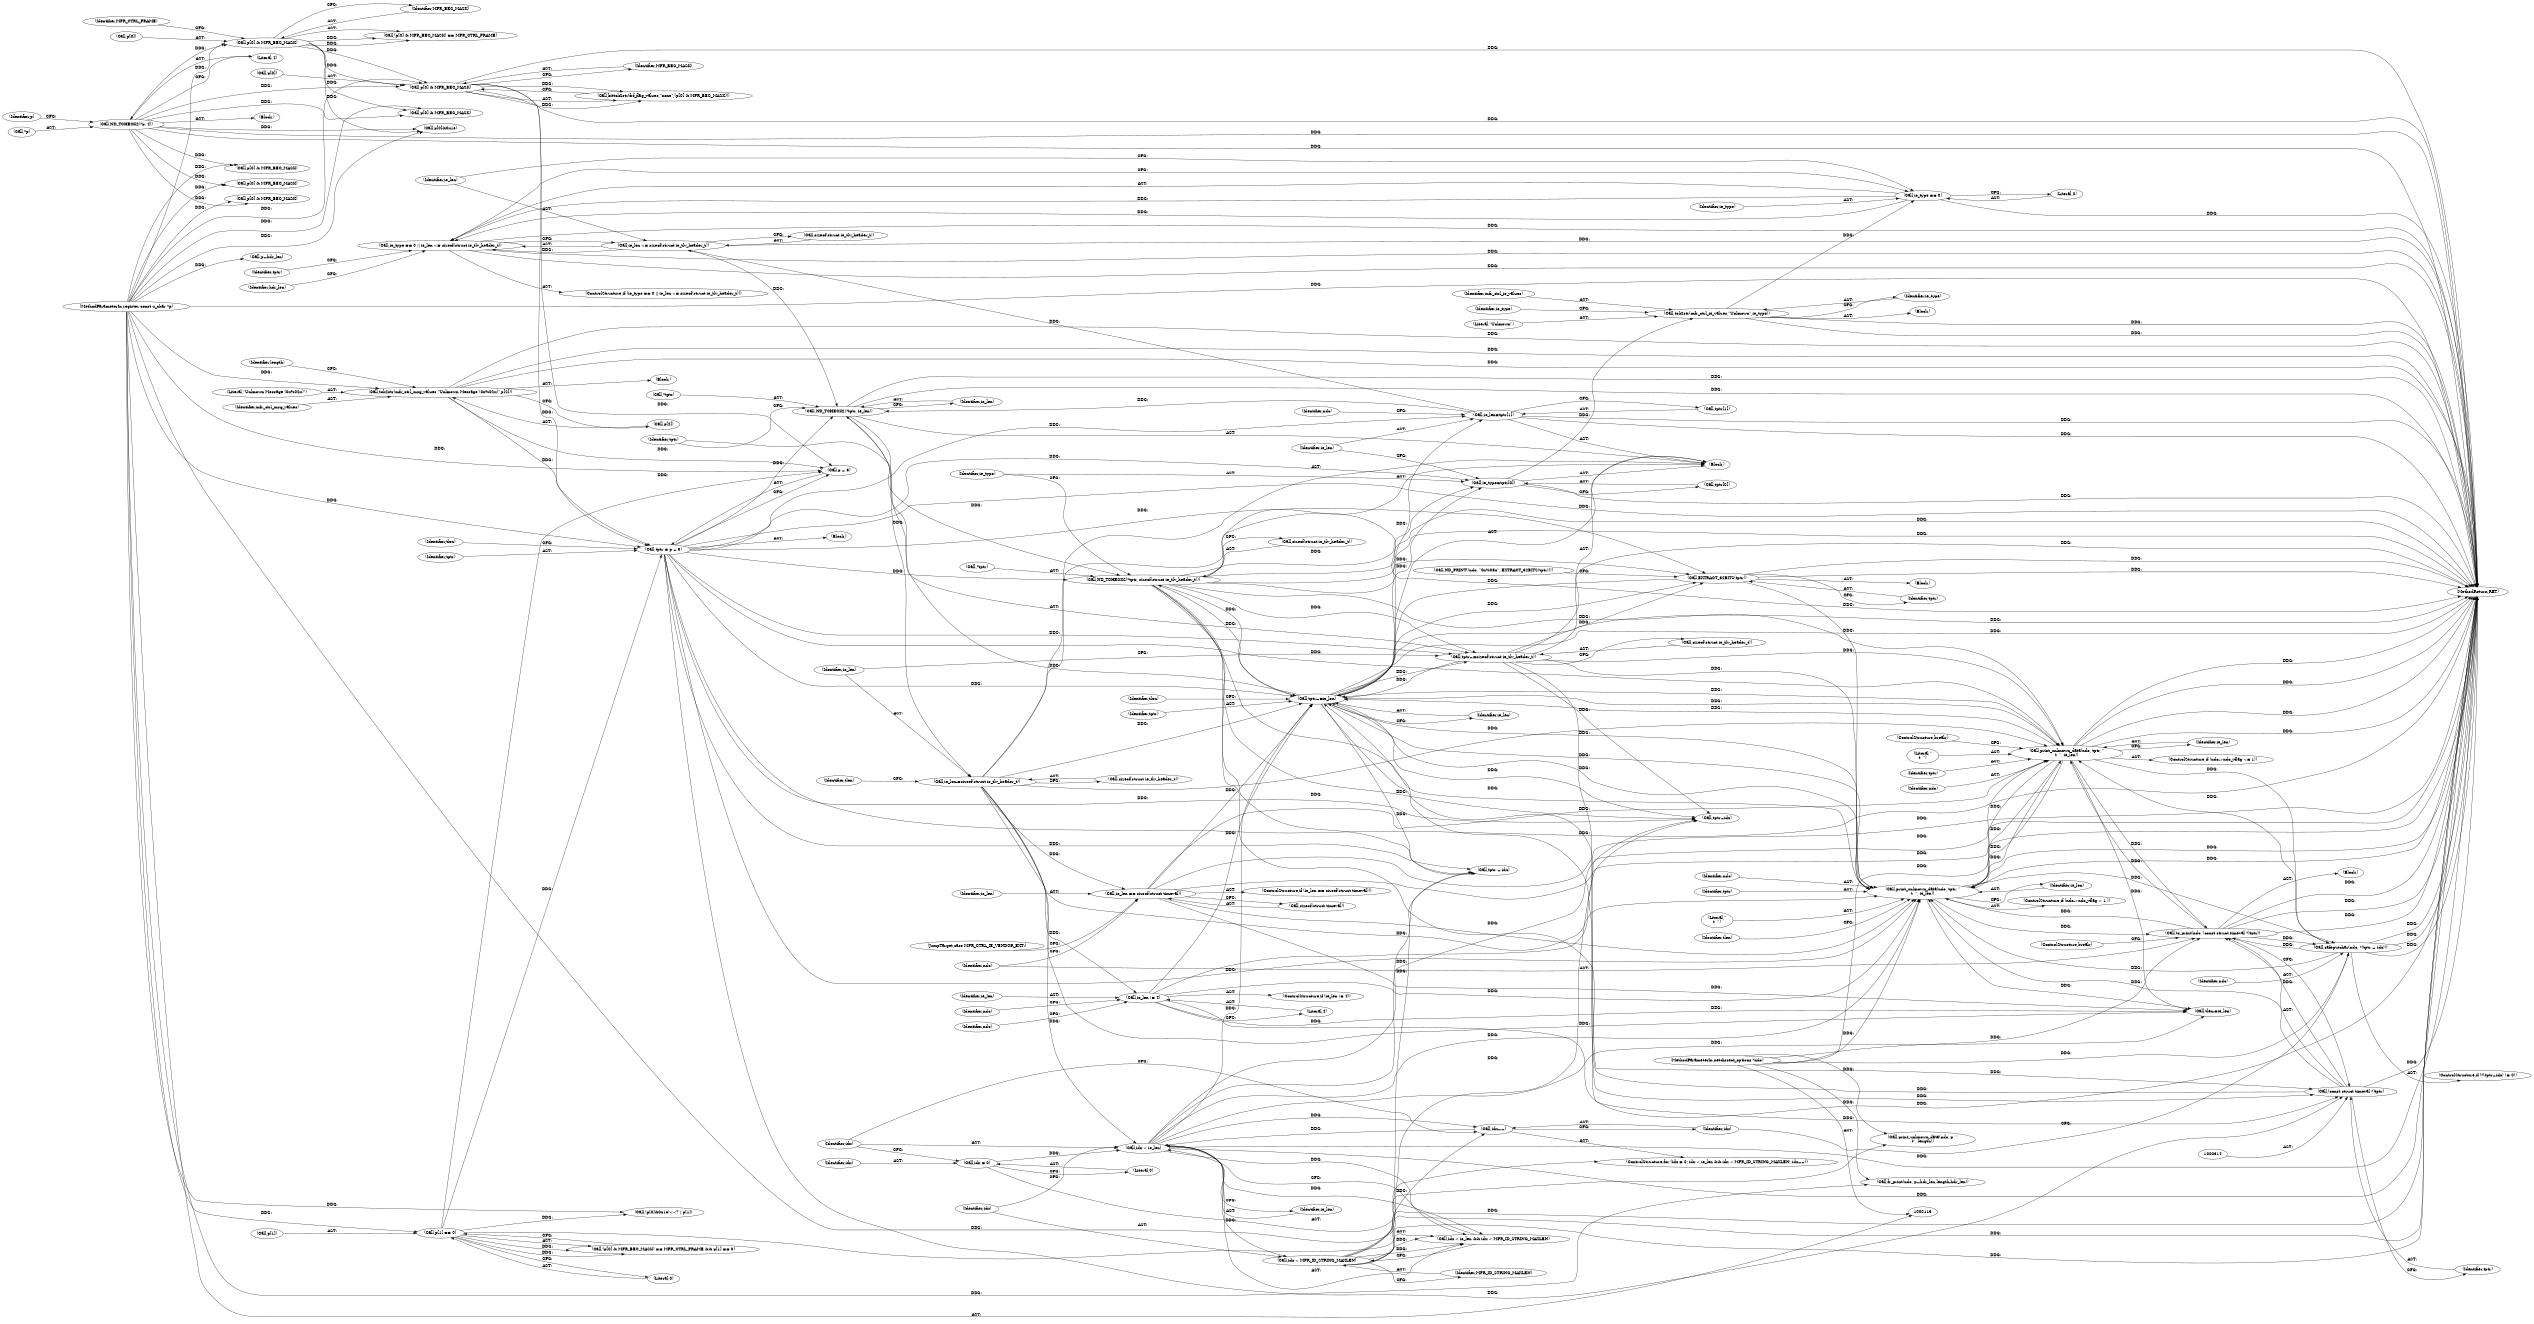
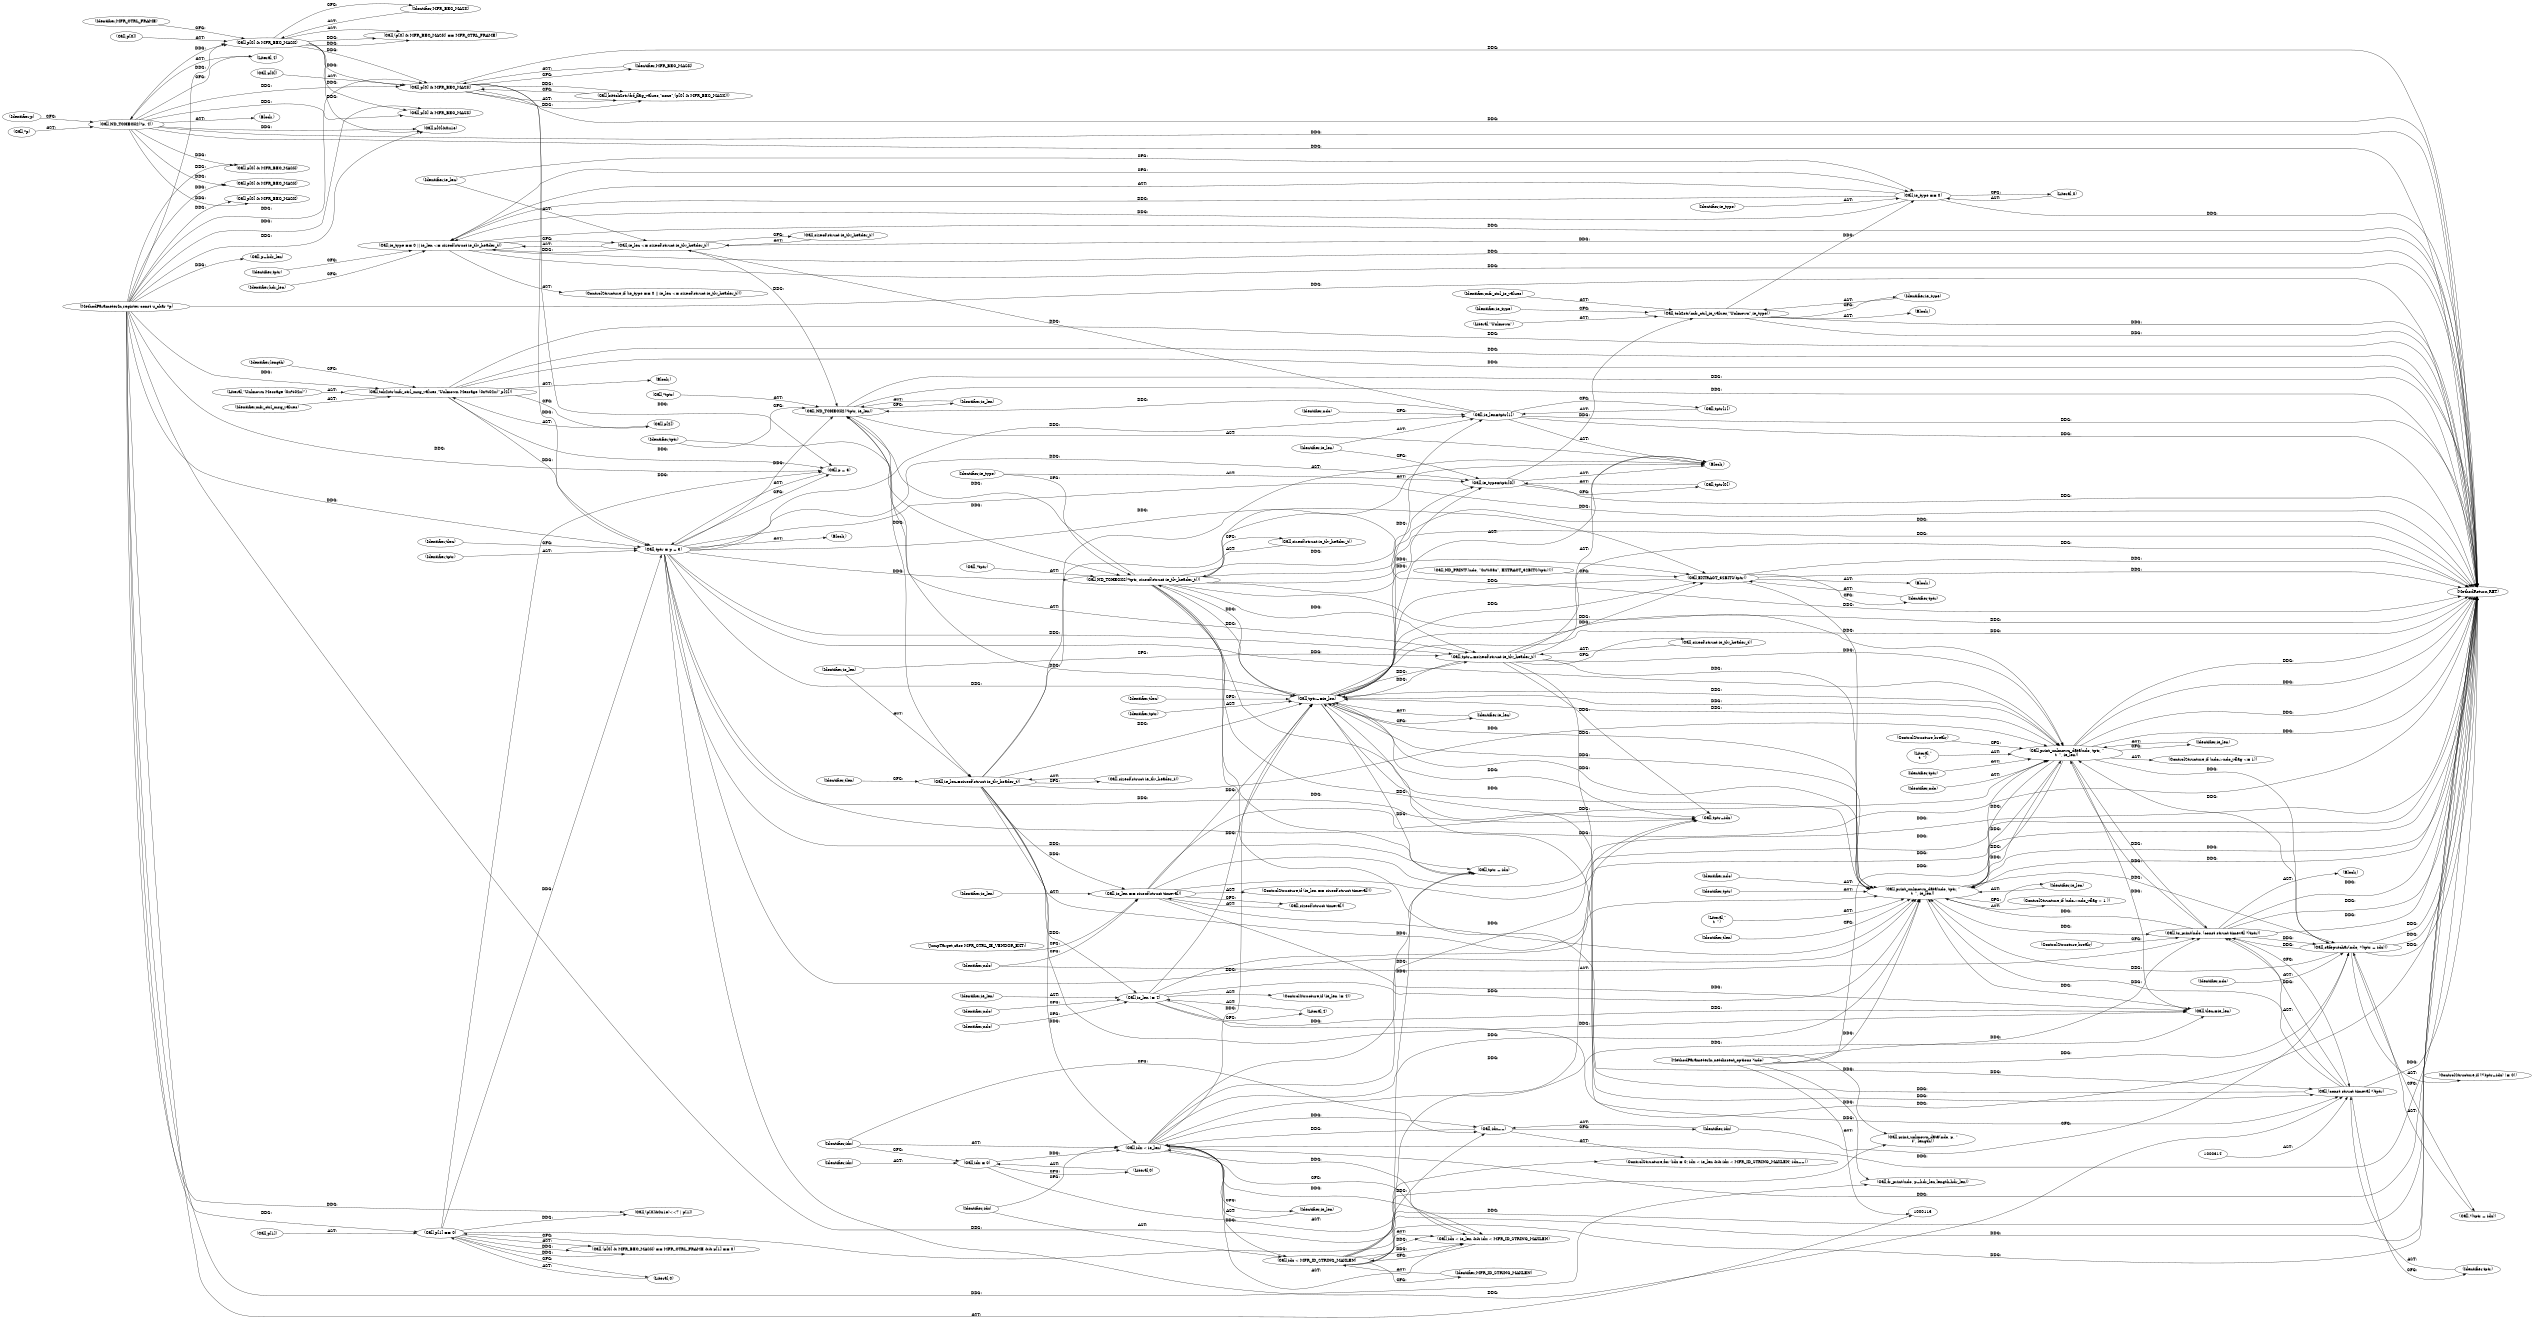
edge "(Call,ND_TCHECK2(*tptr, sizeof(struct ie_tlv_header_t)))" -> "(Call,ND_TCHECK2(*tptr, ie_len))": added, label "DDG:"
node "(Call,*(tptr + idx))": added
